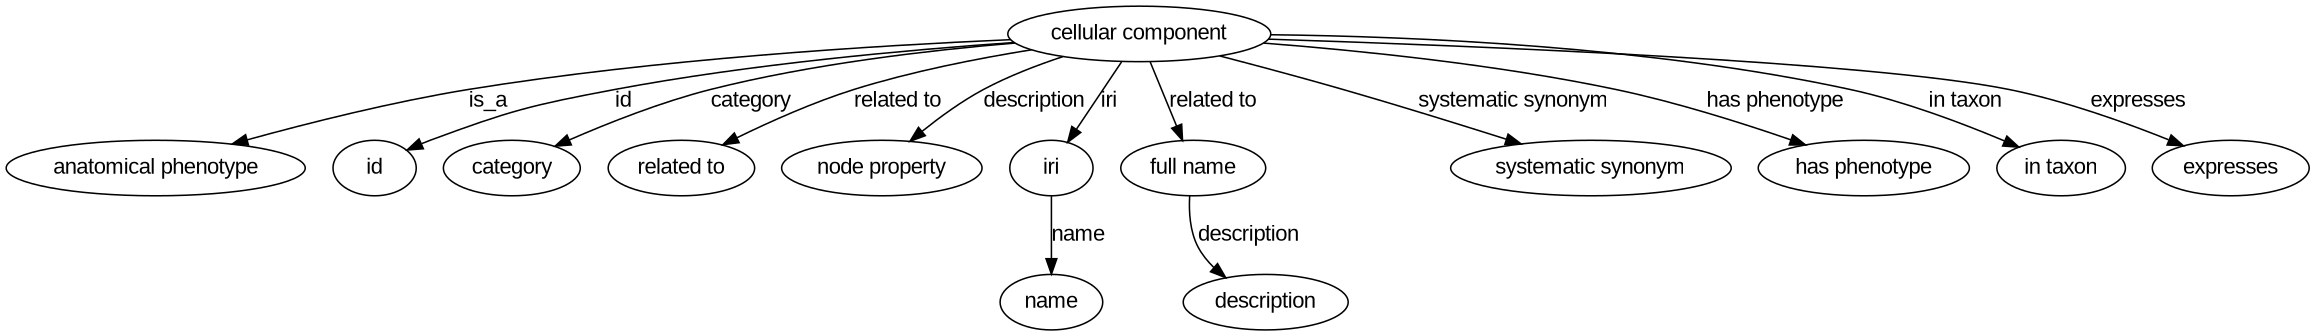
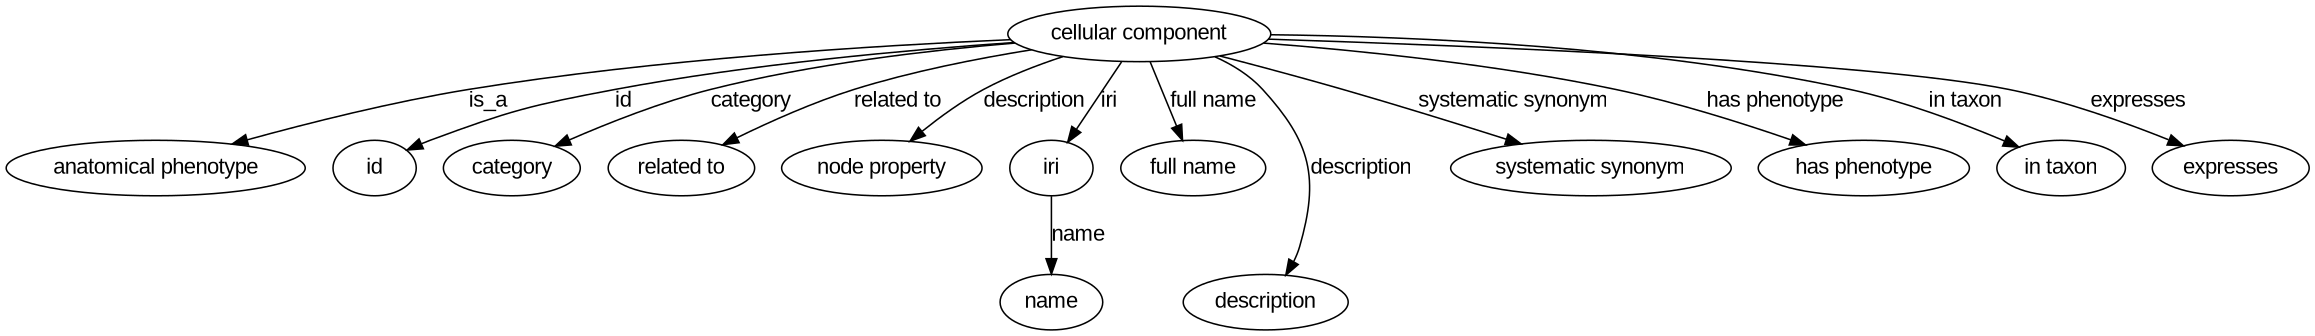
edge "cellular component" -> "full name": label "related to" -> "full name"
edge "full name" -> "description": now "cellular component" -> "description"
